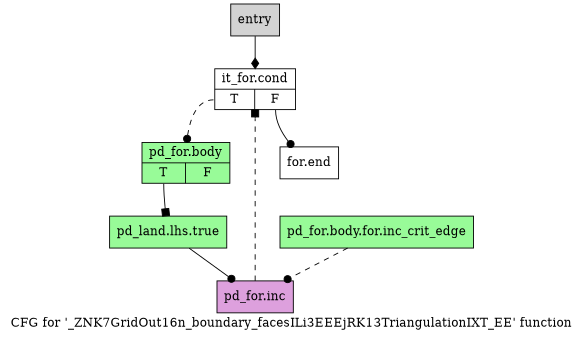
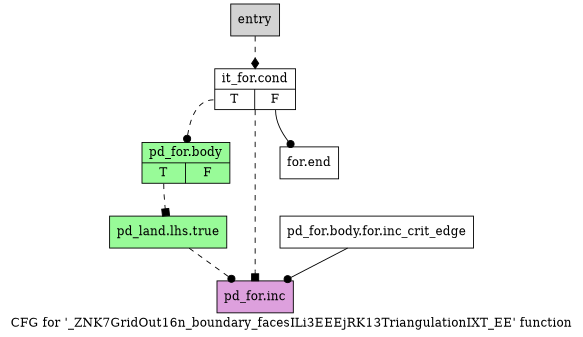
edge "entry" -> "it_for.cond": style solid -> dashed
edge "pd_for.body" -> "pd_land.lhs.true": style solid -> dashed
edge "pd_for.inc" -> "it_for.cond": reversed
node "pd_for.body.for.inc_crit_edge": fillcolor palegreen -> white
edge "pd_land.lhs.true" -> "pd_for.inc": style solid -> dashed
edge "pd_for.body.for.inc_crit_edge" -> "pd_for.inc": style dashed -> solid
